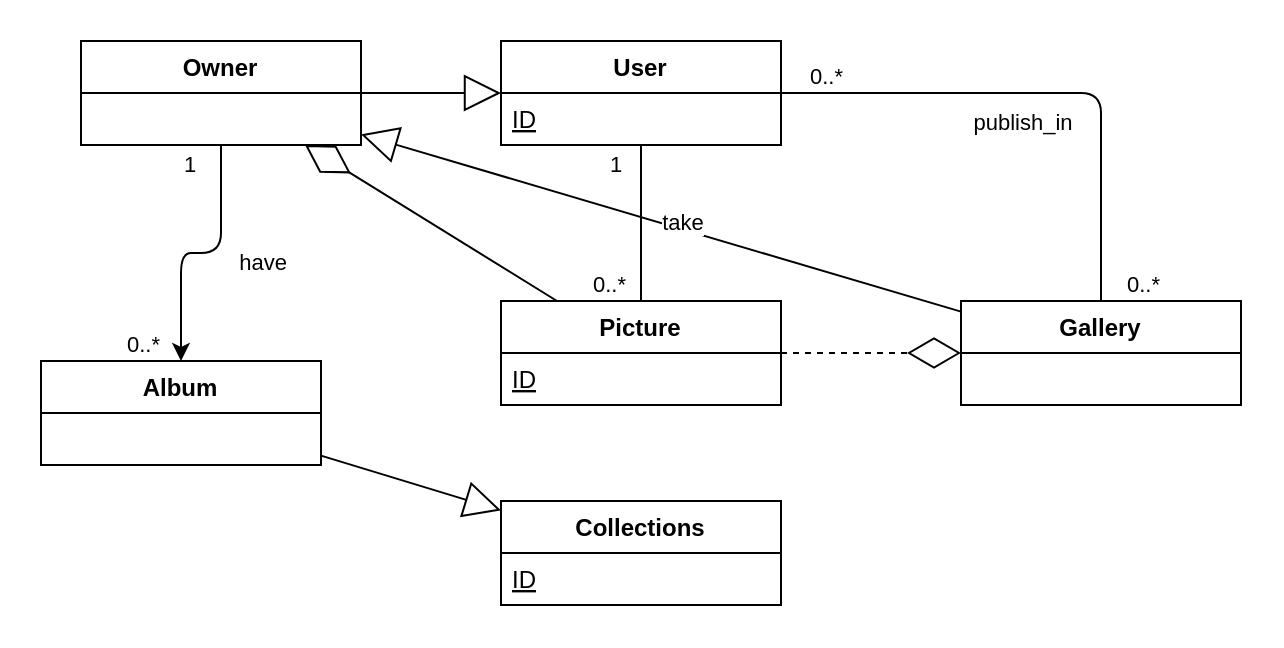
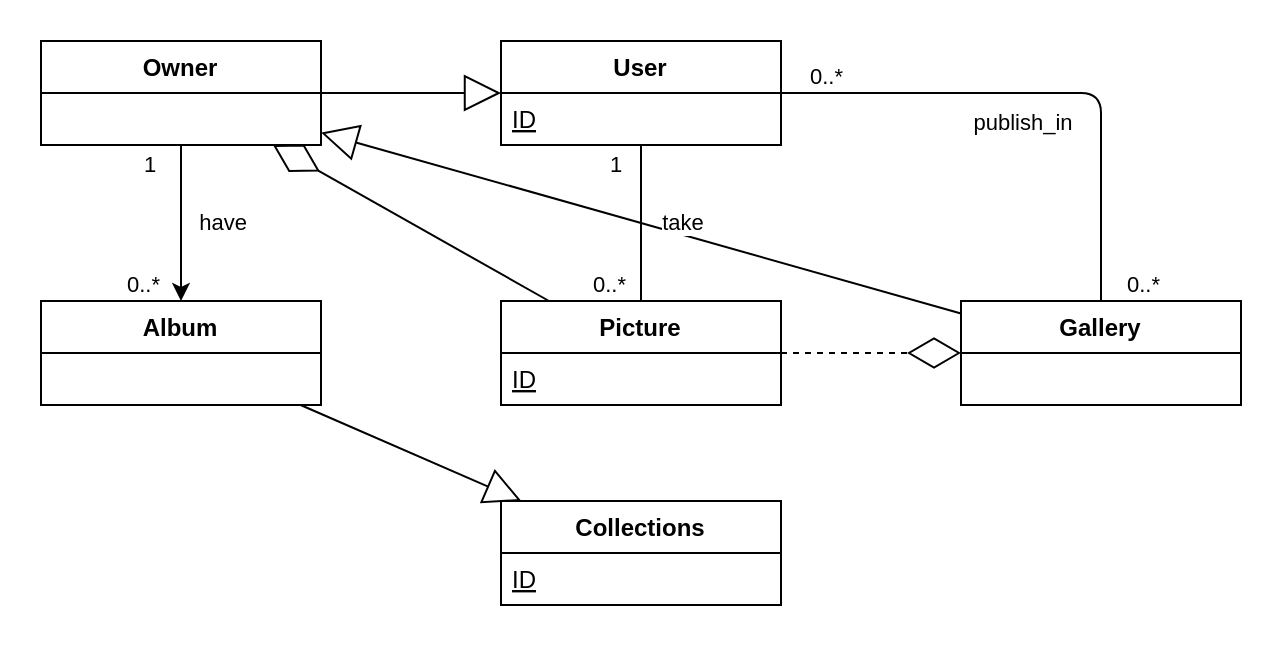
node "Owner": moved (221, 93) -> (181, 93)
node "Album": moved (181, 413) -> (181, 353)
